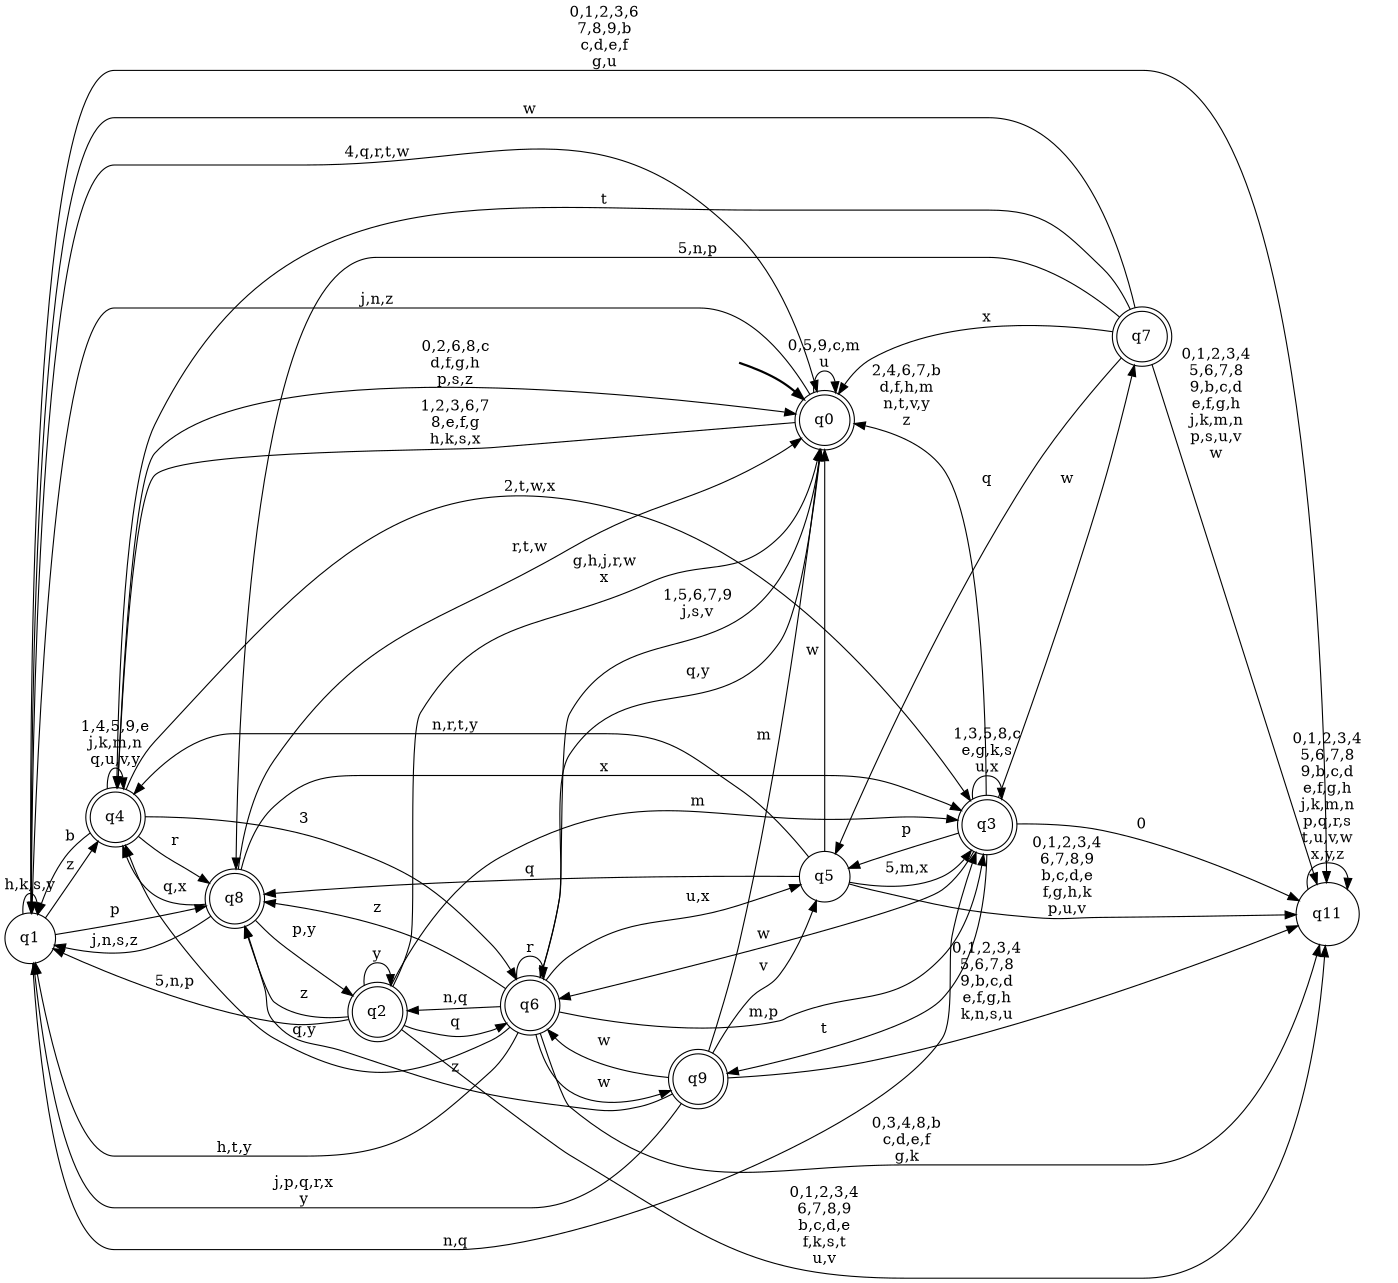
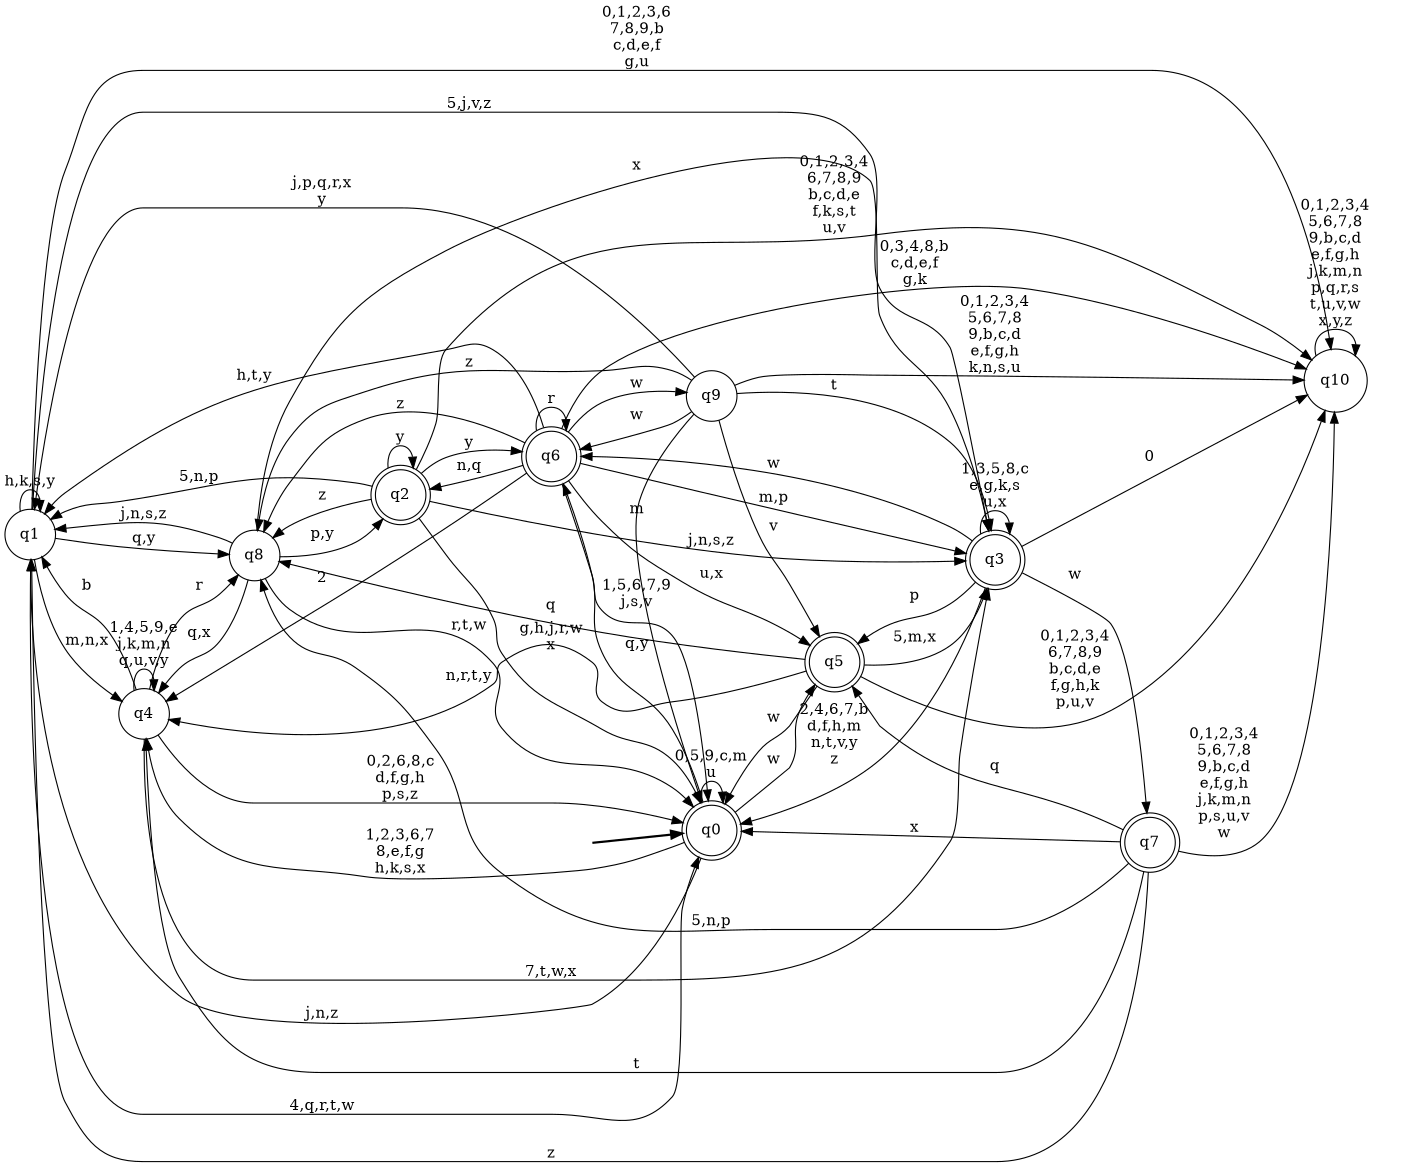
edge "q7" -> "q1": label "w" -> "z"
edge "q4" -> "q3": label "2,t,w,x" -> "7,t,w,x"
edge "q0" -> "q5": added, label "w"
edge "q2" -> "q3": label "m" -> "j,n,s,z"
node "q4": shape doublecircle -> circle
edge "q4" -> "q6": removed, label "3"
edge "q1" -> "q4": label "z" -> "m,n,x"
node "q5": shape circle -> doublecircle
node "q8": shape doublecircle -> circle
edge "q1" -> "q8": label "p" -> "q,y"
node "q11": label "q11" -> "q10"
edge "q3" -> "q9": reversed
edge "q2" -> "q6": label "q" -> "y"
edge "q6" -> "q4": label "q,y" -> "2"
node "q9": shape doublecircle -> circle
edge "q1" -> "q3": label "n,q" -> "5,j,v,z"
